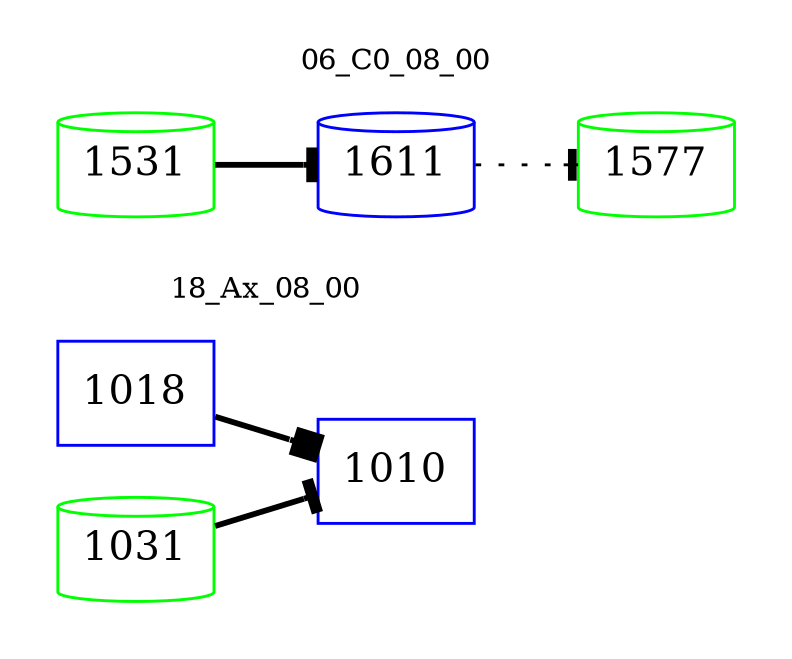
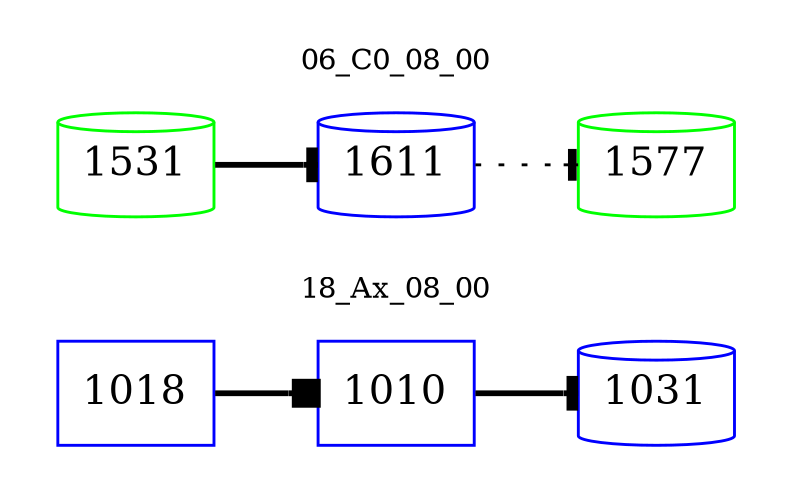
edge "1031" -> "1010": reversed
node "1031": color green -> blue
